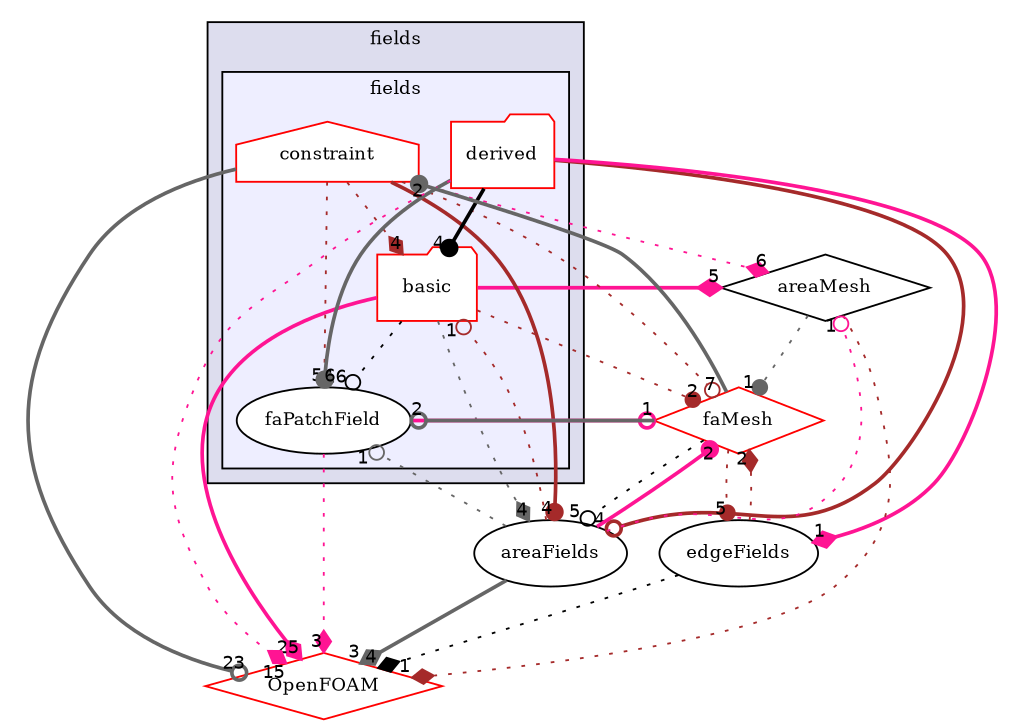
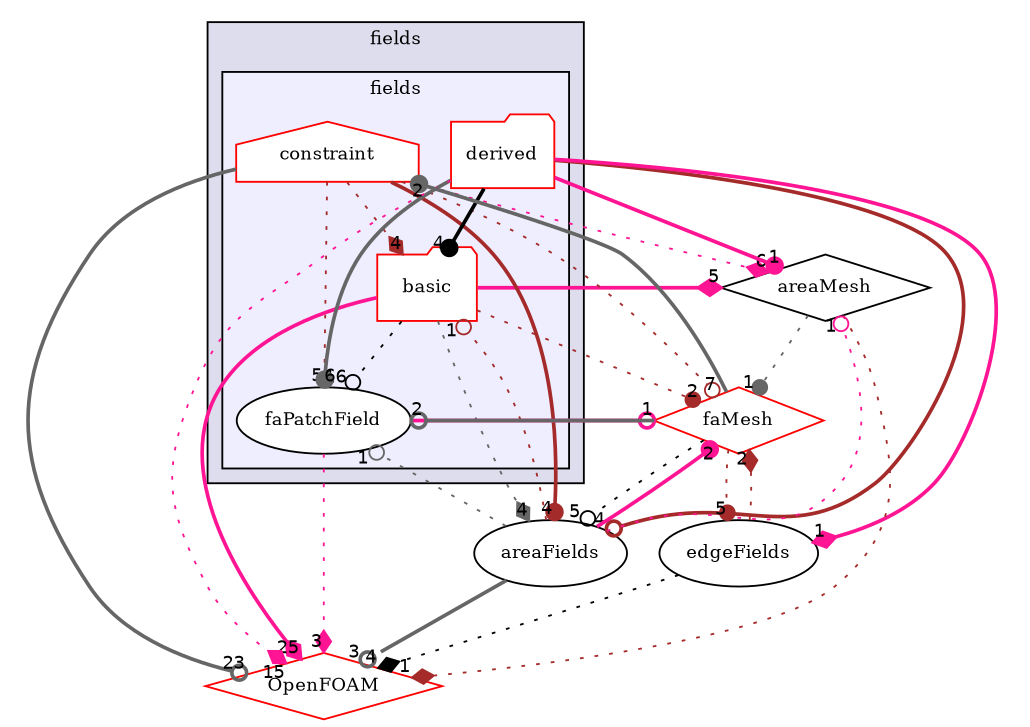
edge "derived" -> "areaMesh": added
edge "areaFields" -> "OpenFOAM": arrowhead diamond -> odot
